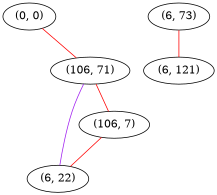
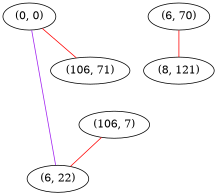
node "(6, 73)": label "(6, 73)" -> "(6, 70)"
node "(6, 121)": label "(6, 121)" -> "(8, 121)"
edge "(106, 71)" -- "(106, 7)": removed
edge "(106, 71)" -- "(6, 22)": now "(0, 0)" -- "(6, 22)"
